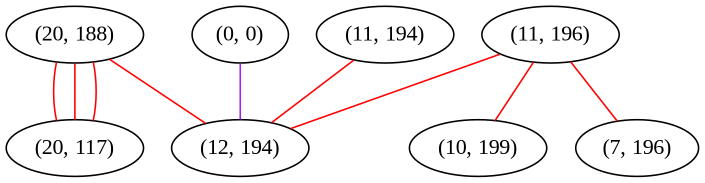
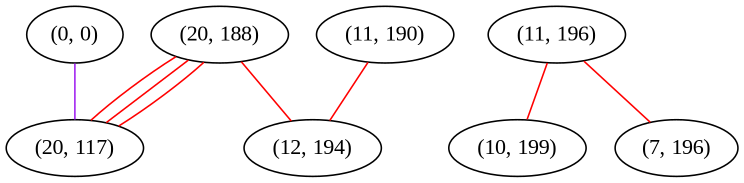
node "(11, 194)": label "(11, 194)" -> "(11, 190)"
edge "(11, 196)" -- "(12, 194)": removed
edge "(0, 0)" -- "(12, 194)": now "(0, 0)" -- "(20, 117)"
